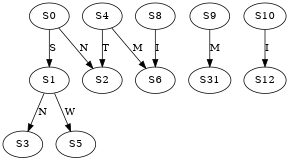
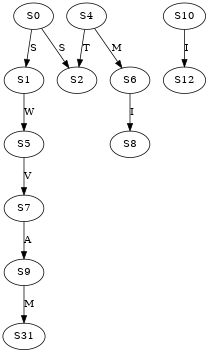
edge "S8" -> "S6": reversed
edge "S0" -> "S2": label "N" -> "S"
node "S3": removed
node "S7": added
